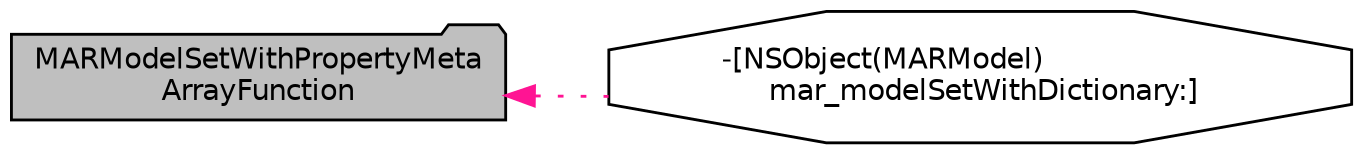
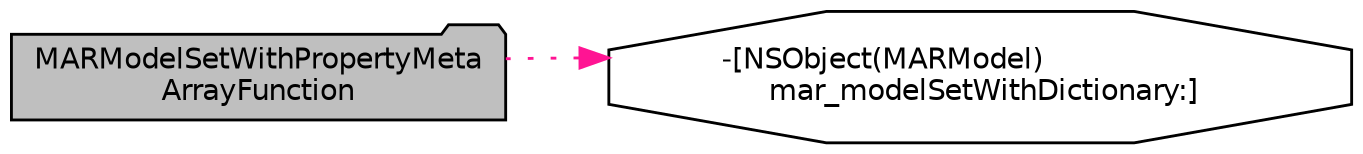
edge "-[NSObject(MARModel) mar_modelSetWithDictionary:]" -> "MARModelSetWithPropertyMeta ArrayFunction": reversed
